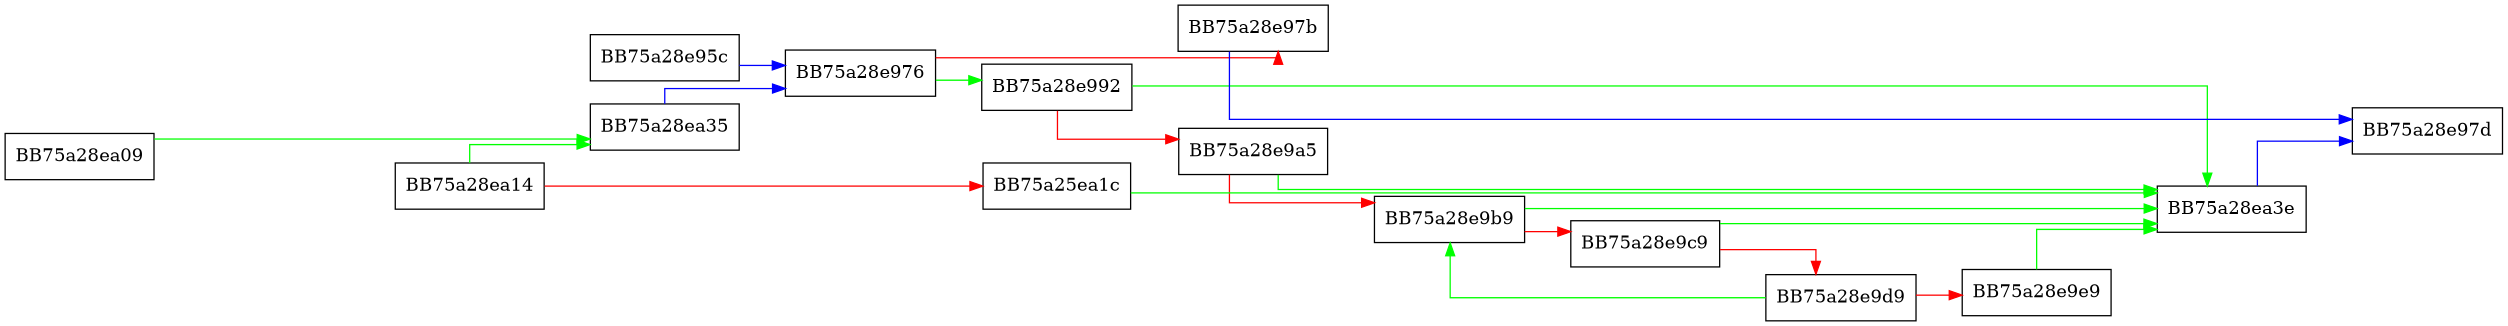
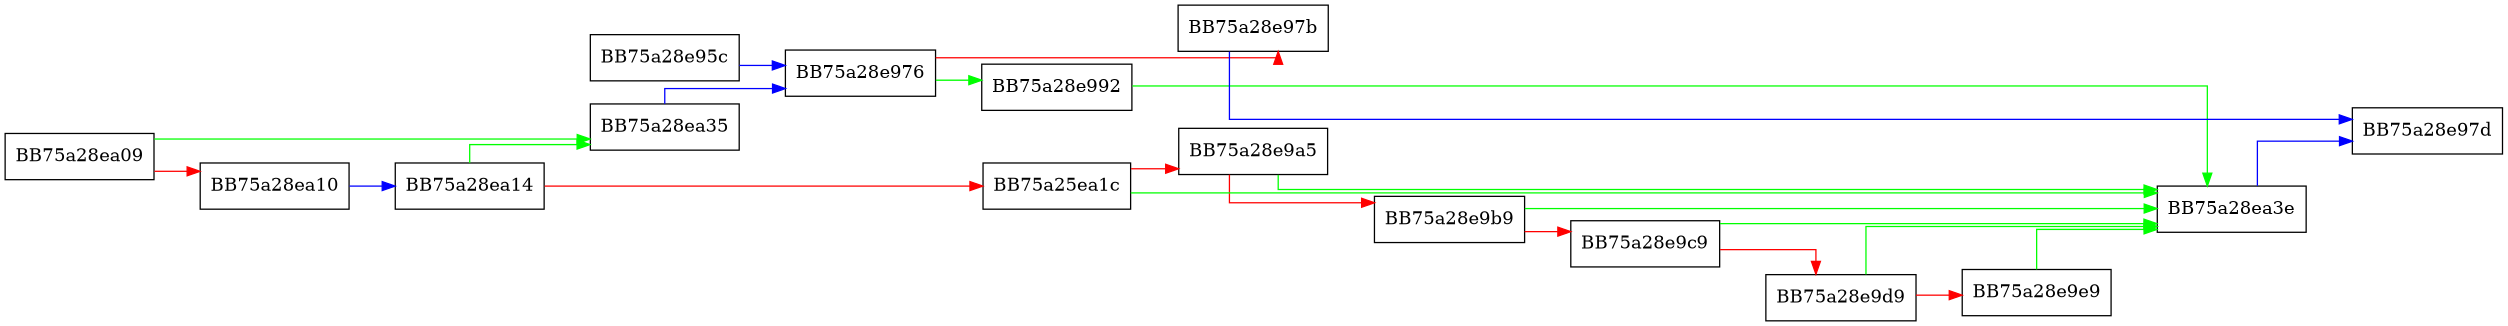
edge "BB75a28e992" -> "BB75a28e9a5": now "BB75a25ea1c" -> "BB75a28e9a5"
node "BB75a28ea10": added
edge "BB75a28e9d9" -> "BB75a28e9b9": now "BB75a28e9d9" -> "BB75a28ea3e"
